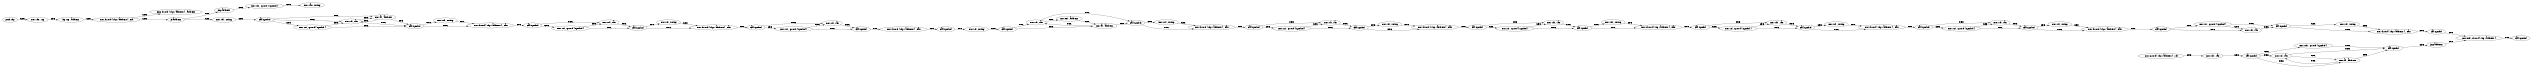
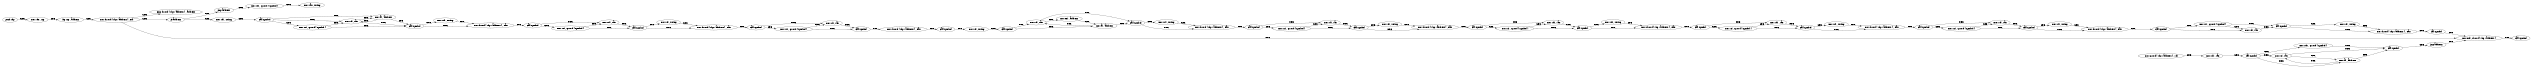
edge "mov dword [ rbp - address ] , edi" -> "mov edi , dword [ rbp - address ]": added, label "DFG"
